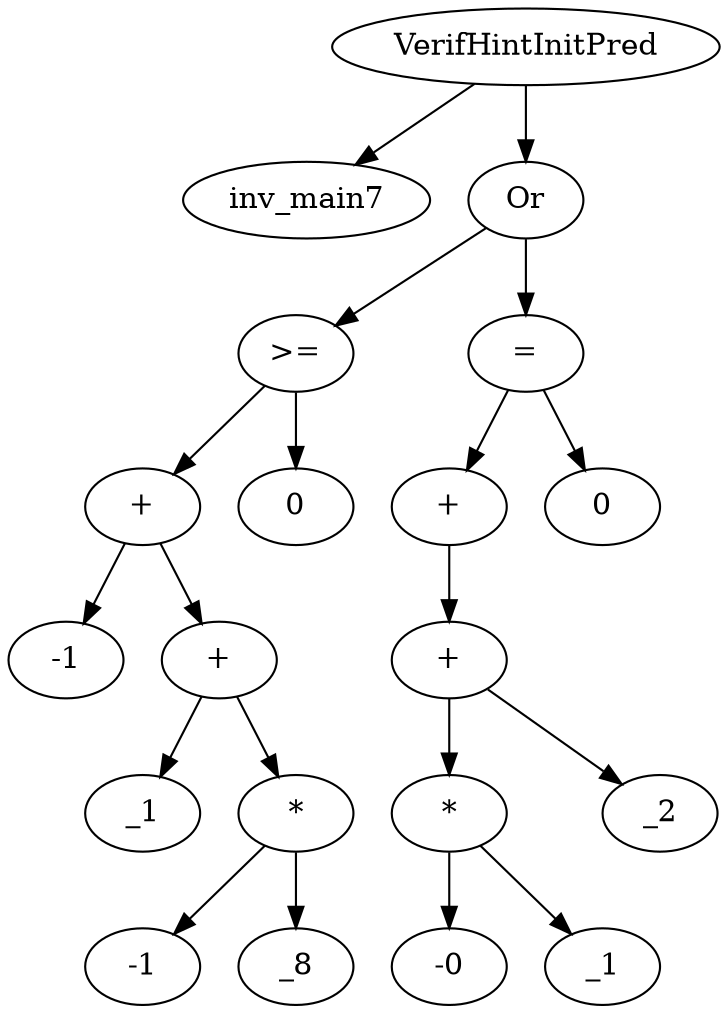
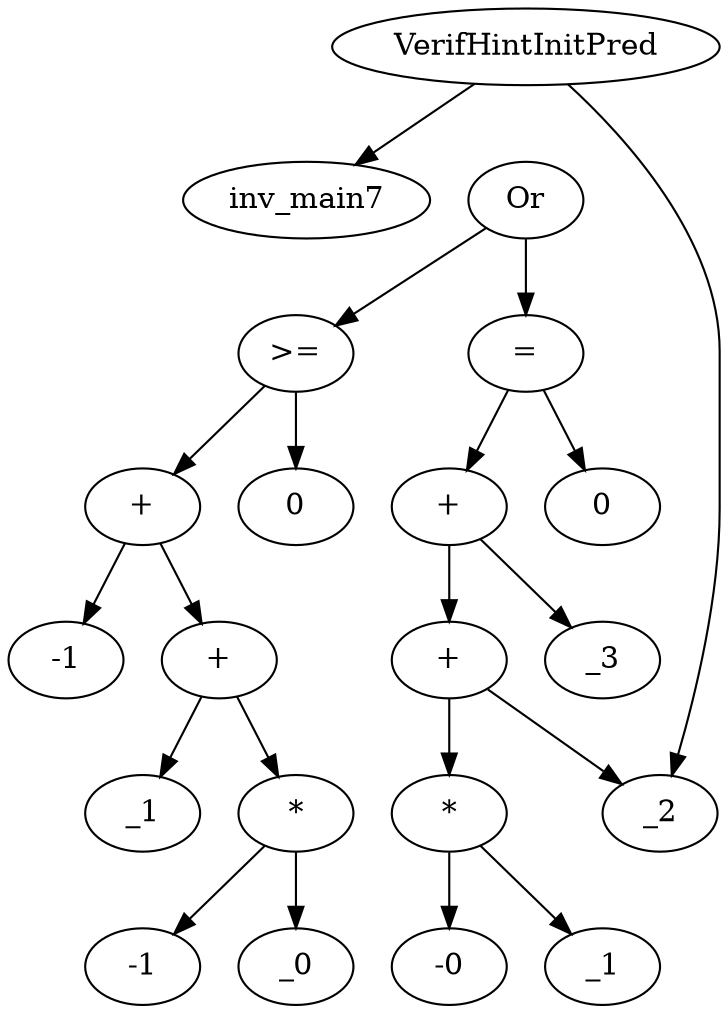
edge "VerifHintInitPred" -> "Or": now "VerifHintInitPred" -> "_2"
node "_3": added
node "_8": label "_8" -> "_0"
